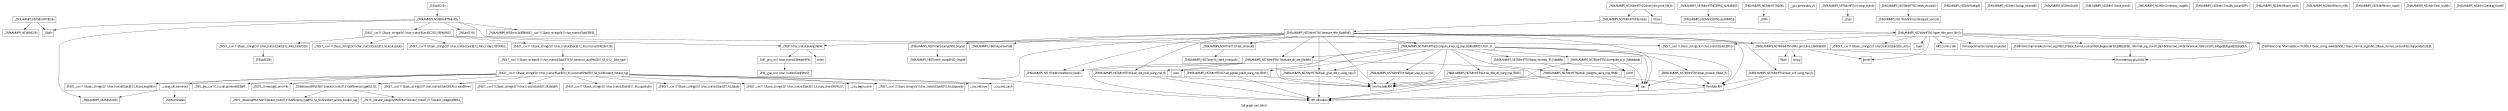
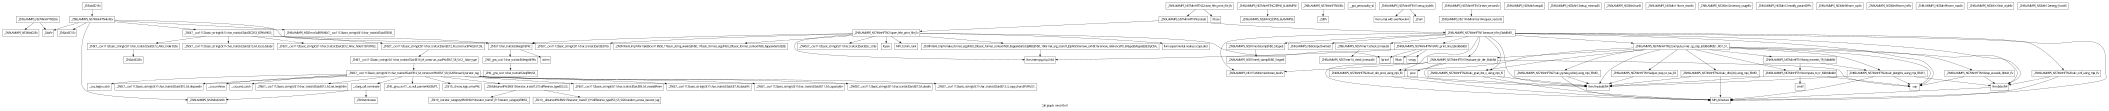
node "llvm.umul.with.overflow.i64": added
edge "_ZNK9LAMMPS_NS7MinHFTN16step_exceeds_TR_EddddRd" -> "printf": now "_ZNK9LAMMPS_NS7MinHFTN16step_exceeds_TR_EddddRd" -> "_ZNK9LAMMPS_NS7MinHFTN14compute_to_tr_Eddddbddd"
